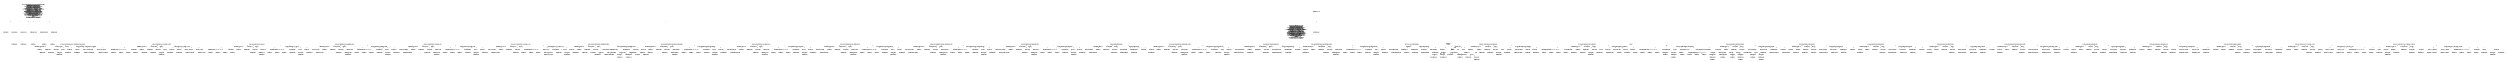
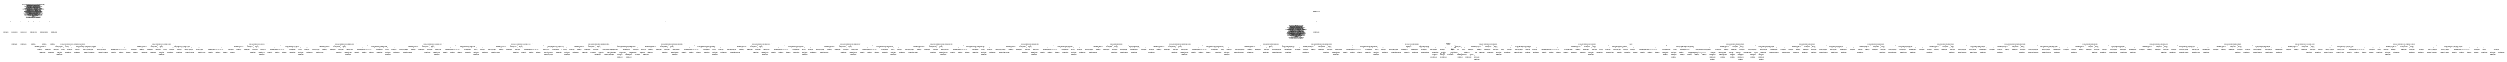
node "33:CtVirtualElement@setHeaderIgnoreLines": removed
